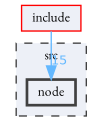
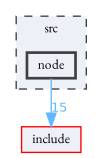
edge "include" -> "node": reversed
